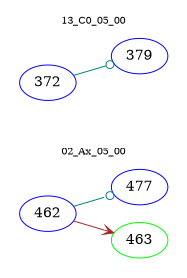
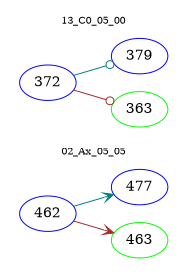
node "363": added
cluster "02_Ax_05_00": label "02_Ax_05_00" -> "02_Ax_05_05"
edge "462" -> "477": arrowhead odot -> vee
